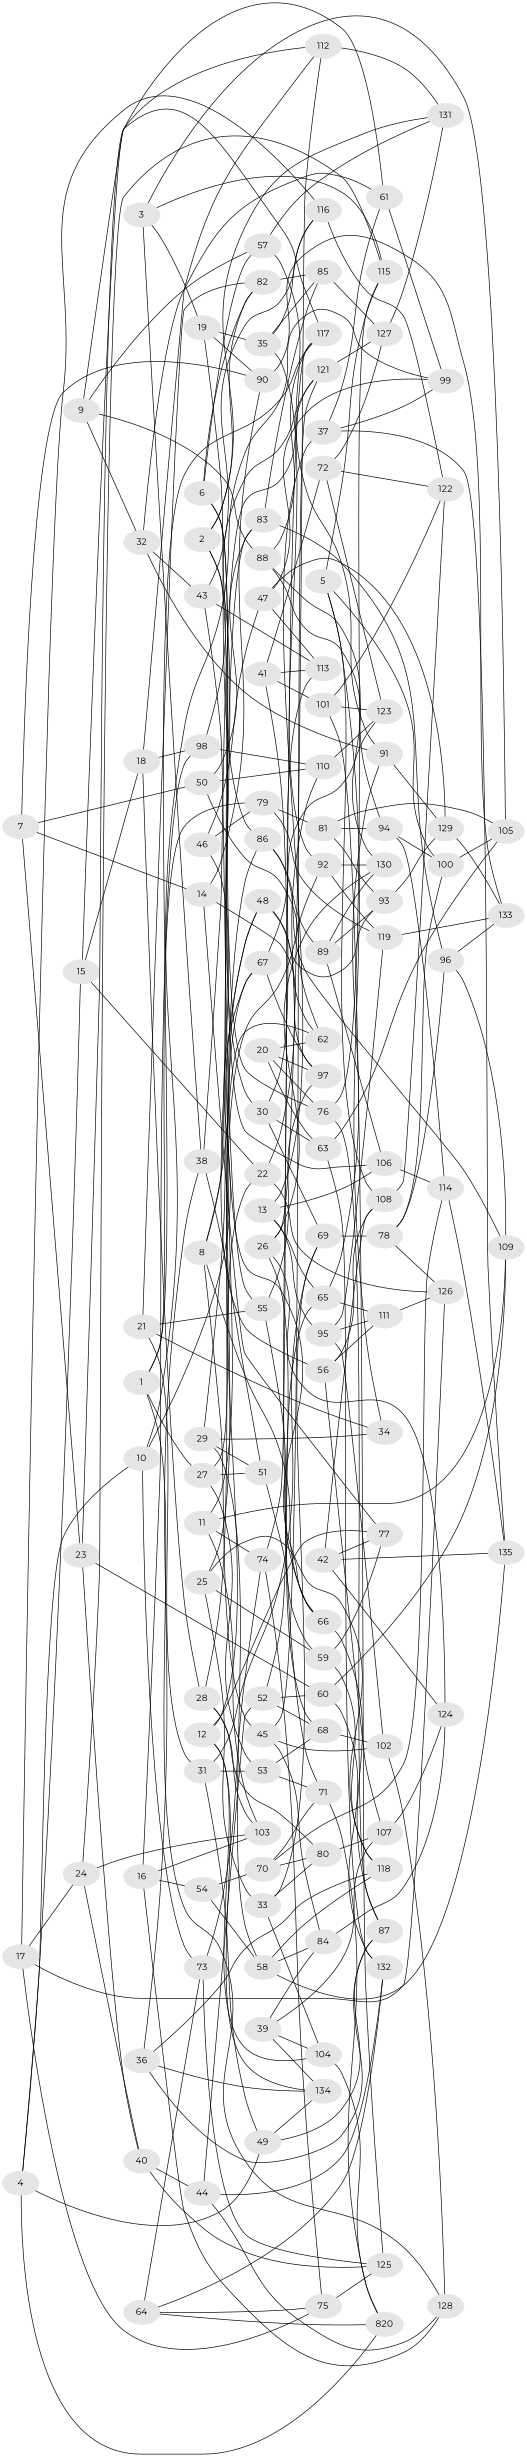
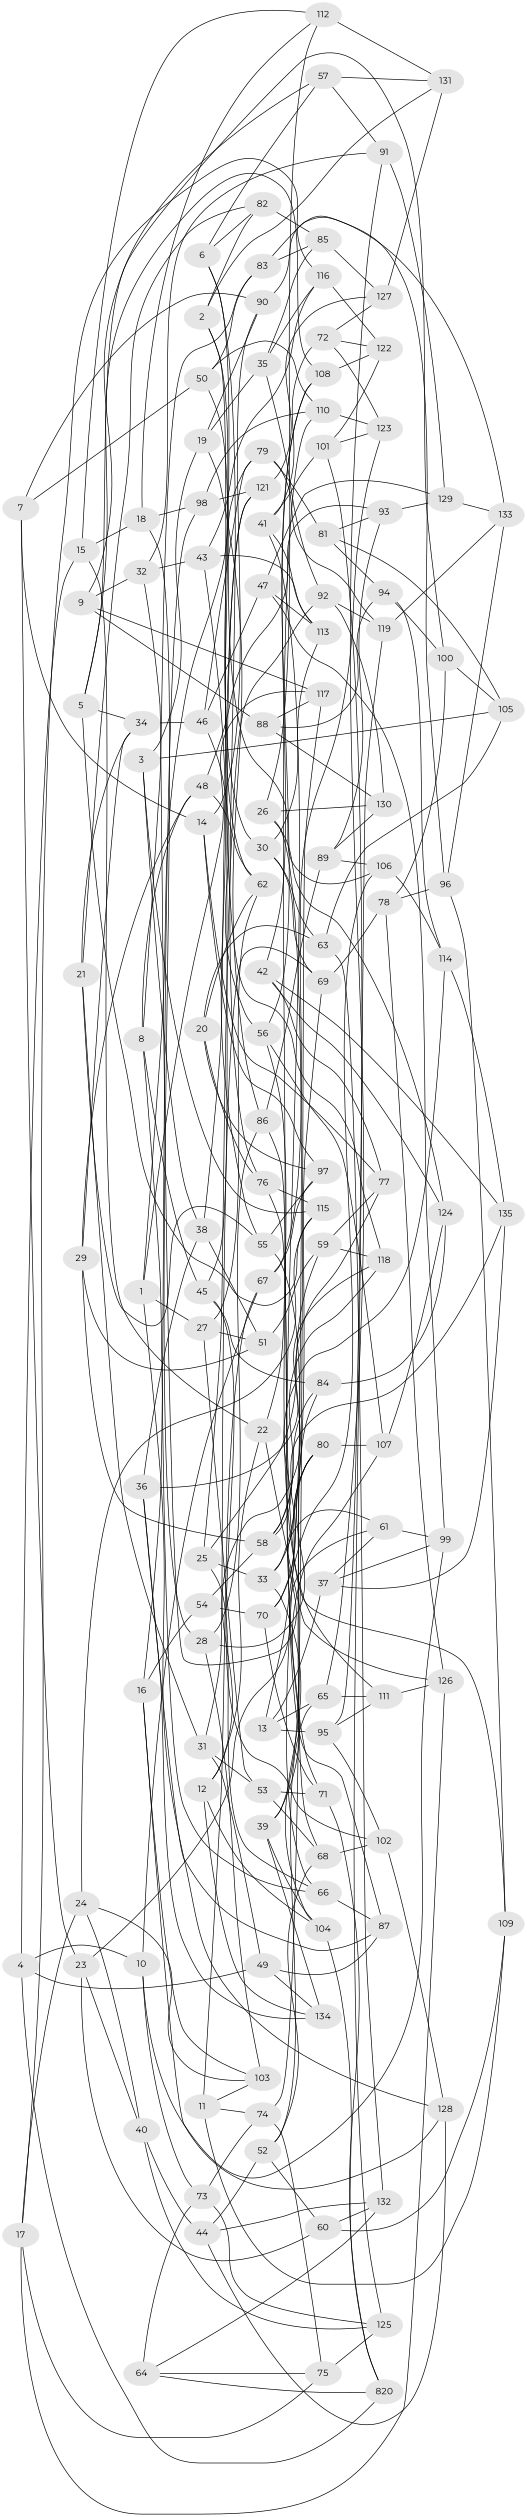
edge "46" -- "34": added
